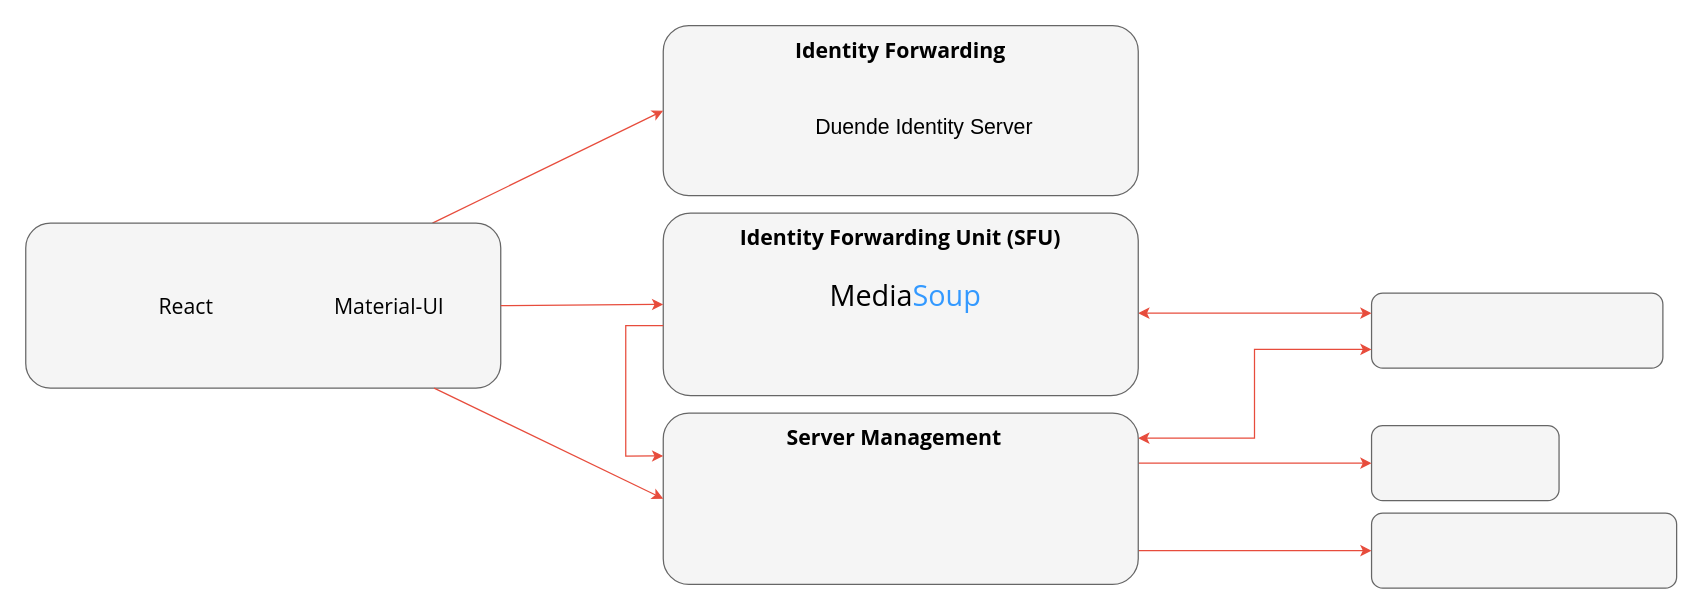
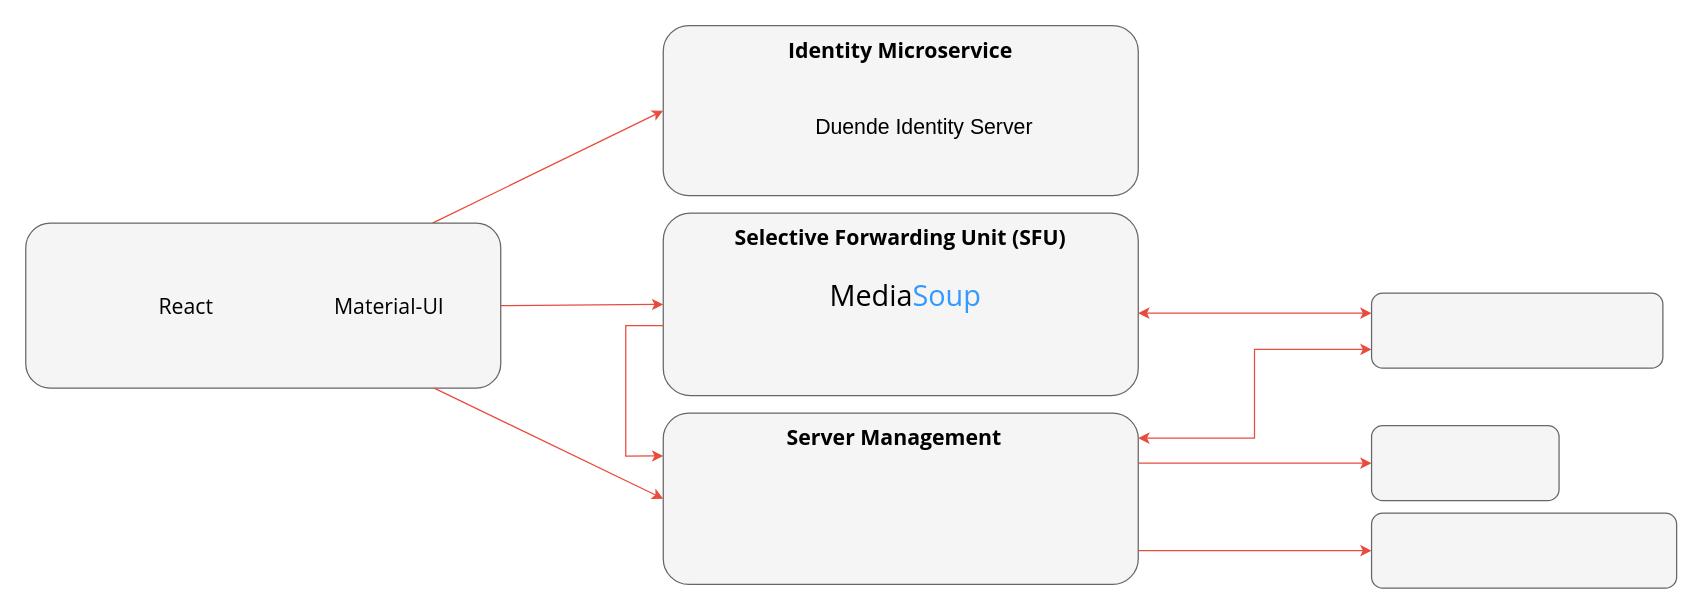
node "Identity Forwarding": label "Identity Forwarding" -> "Identity Microservice"
node "Identity Forwarding Unit (SFU)": label "Identity Forwarding Unit (SFU)" -> "Selective Forwarding Unit (SFU)"
